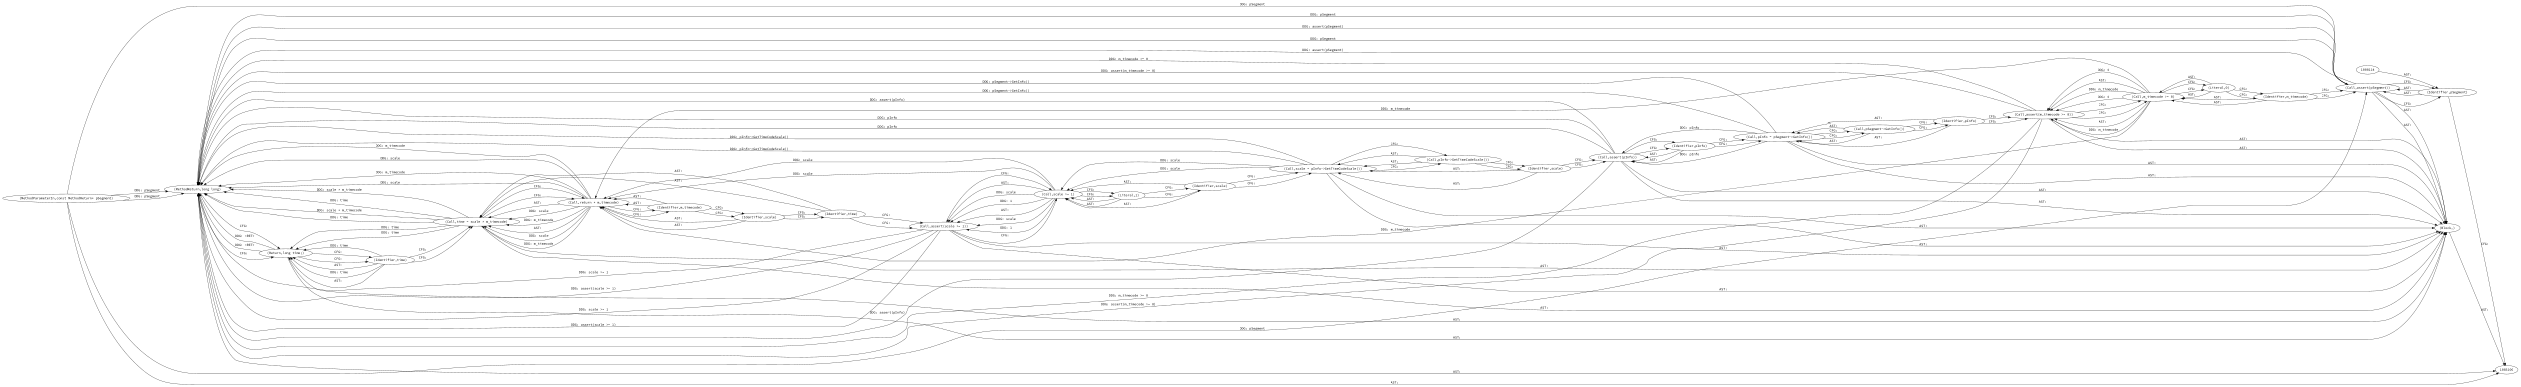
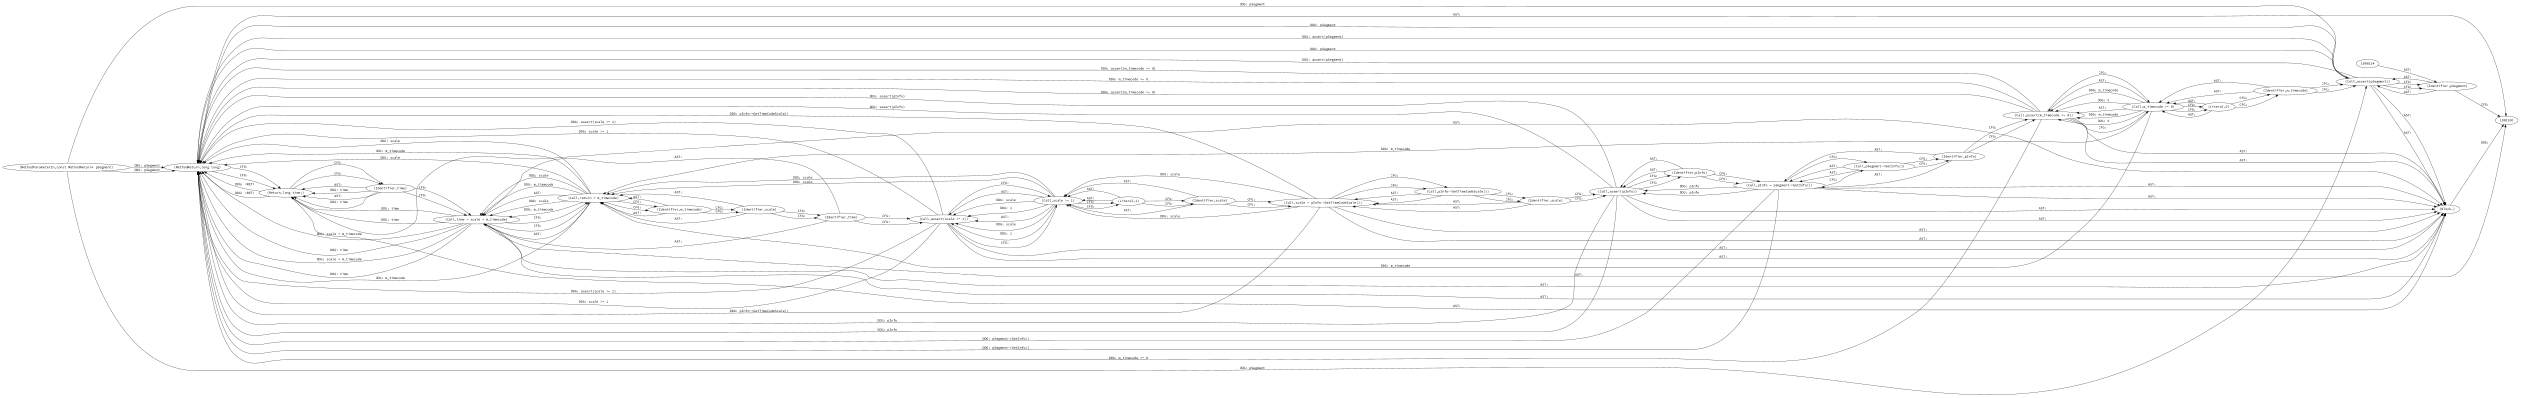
edge "(Block,)" -> "1003100": label "AST: " -> "DDG: "
edge "(MethodParameterIn,const MethodReturn* pSegment)" -> "1003100": now "(Call,time = scale * m_timecode)" -> "1003100"
